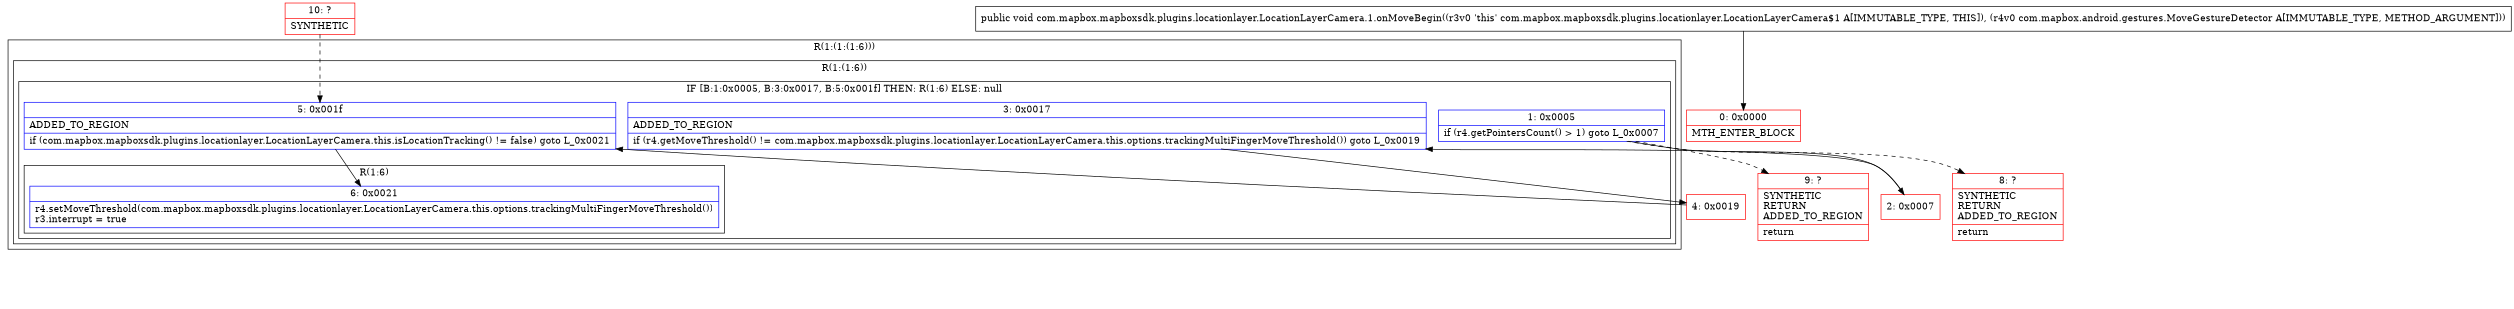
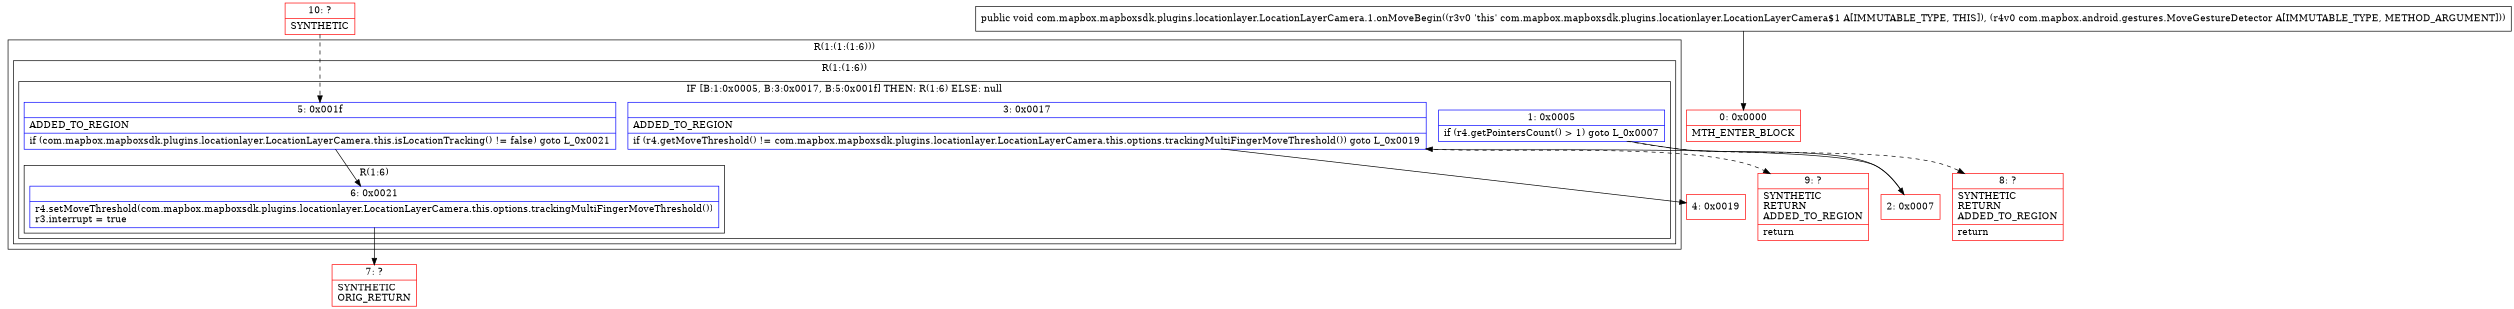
edge "1: 0x0005" -> "9: ?": now "3: 0x0017" -> "9: ?"
edge "4: 0x0019" -> "5: 0x001f": removed
node "7: ?": added
